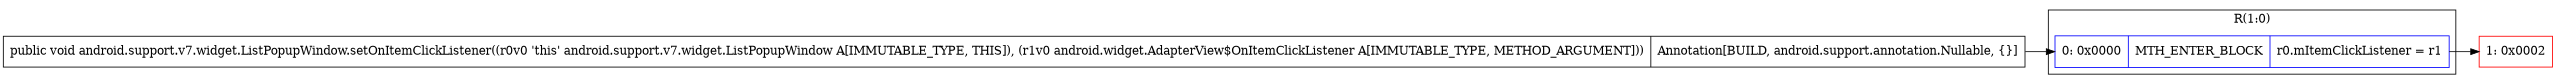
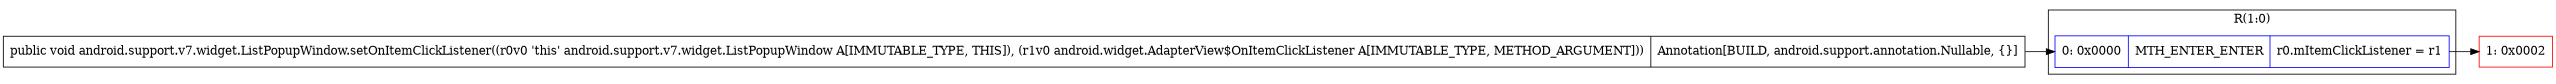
node "0: 0x0000": text "MTH_ENTER_BLOCK" -> "MTH_ENTER_ENTER"
